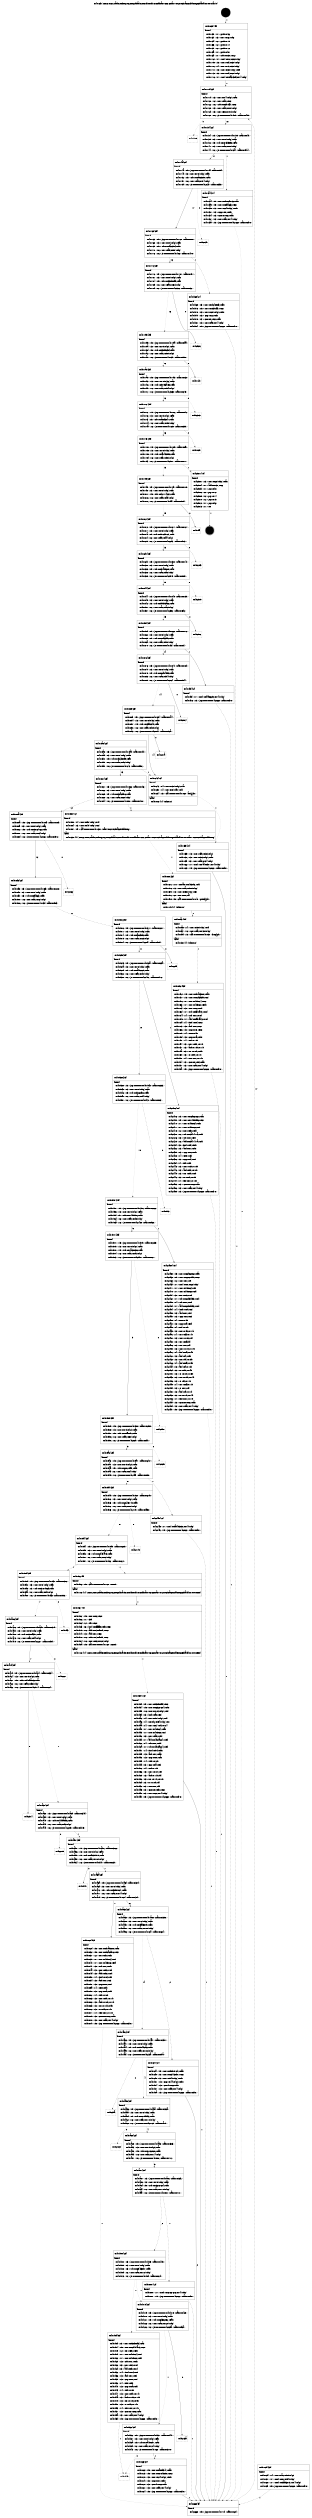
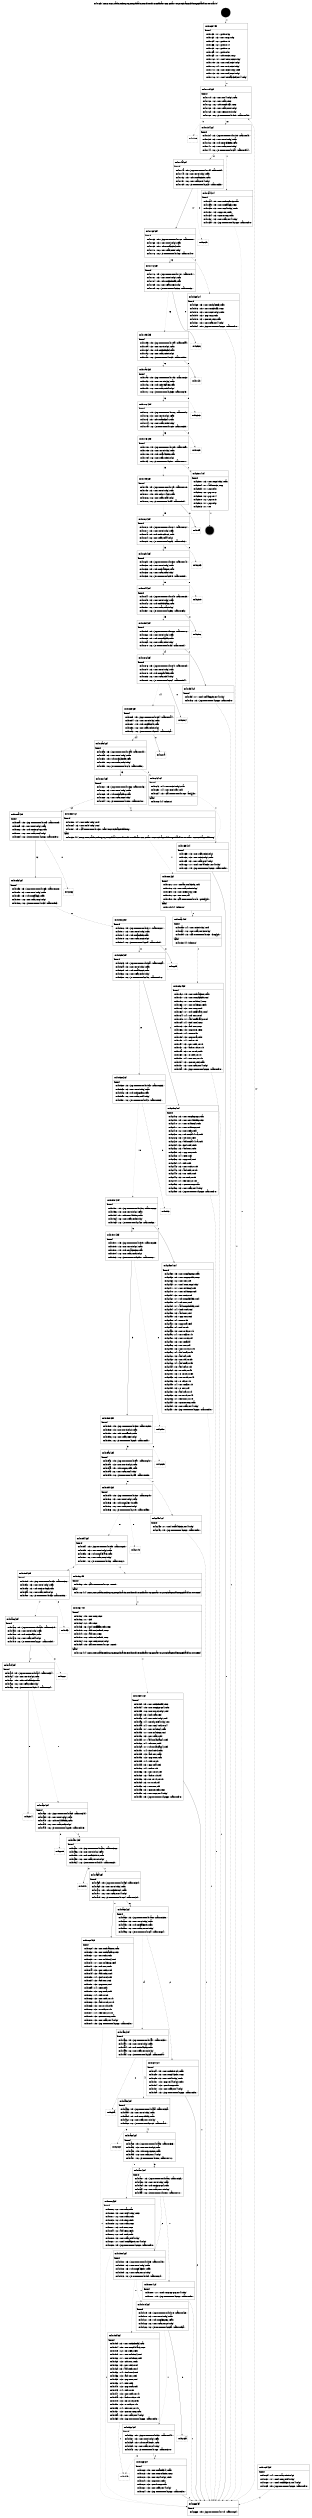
edge "0x40188f [25]" -> "0x401c4c [13]": now "0x40188f [25]" -> "0x4018a8 [25]"
node "0x401e0c [33]": added
